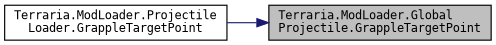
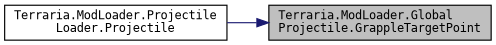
node "Terraria.ModLoader.Projectile Loader.GrappleTargetPoint": label "Terraria.ModLoader.Projectile Loader.GrappleTargetPoint" -> "Terraria.ModLoader.Projectile Loader.Projectile"
